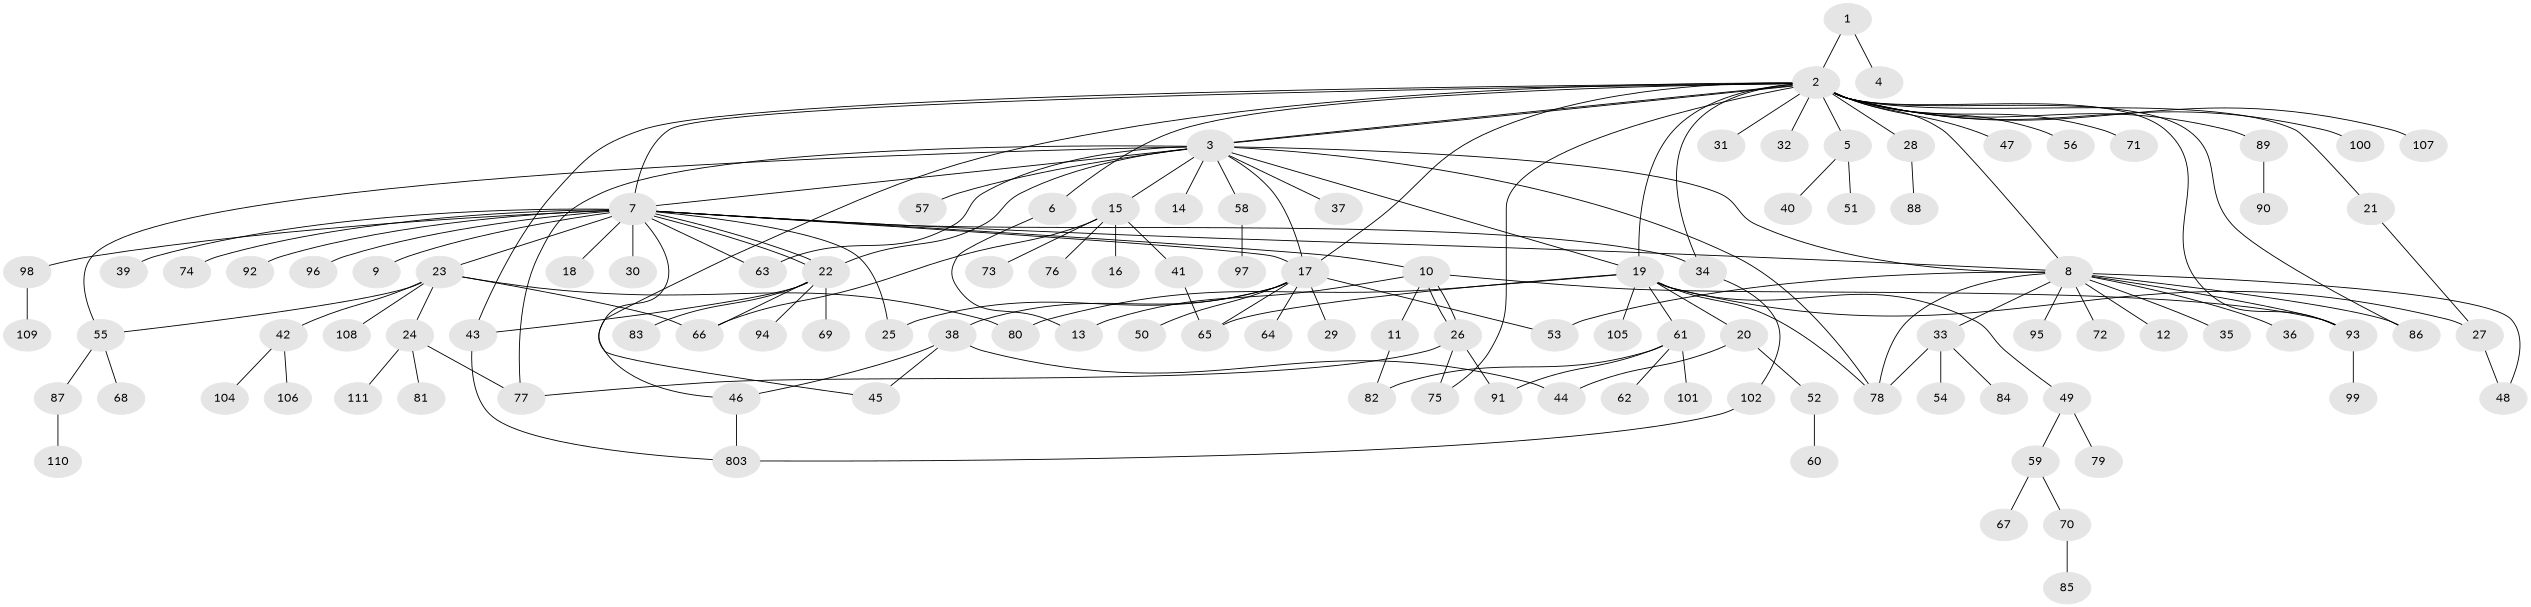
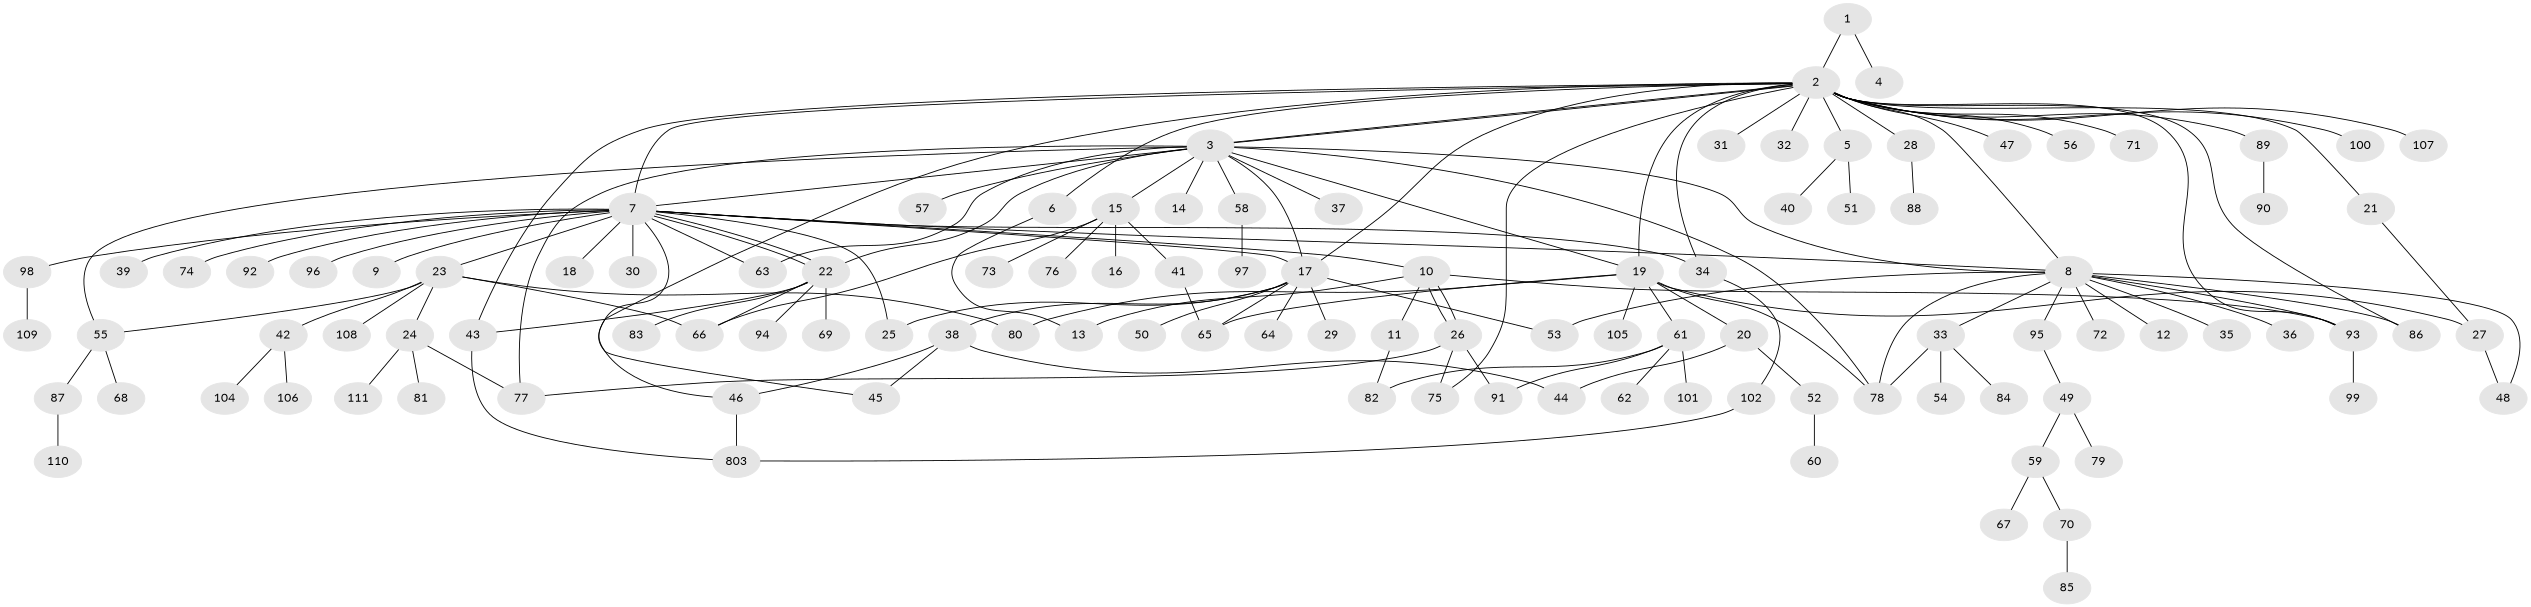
edge "19" -- "49": now "95" -- "49"
